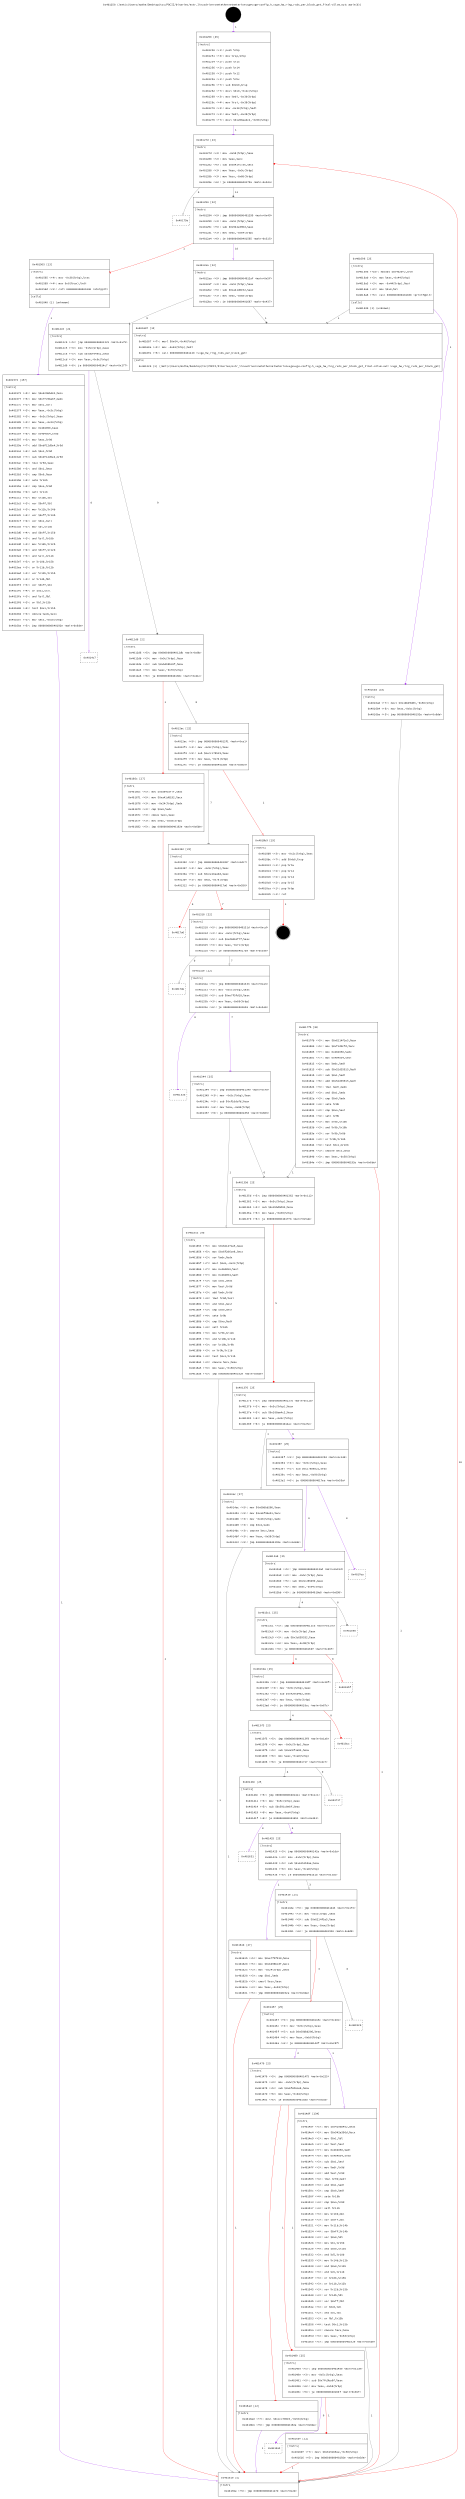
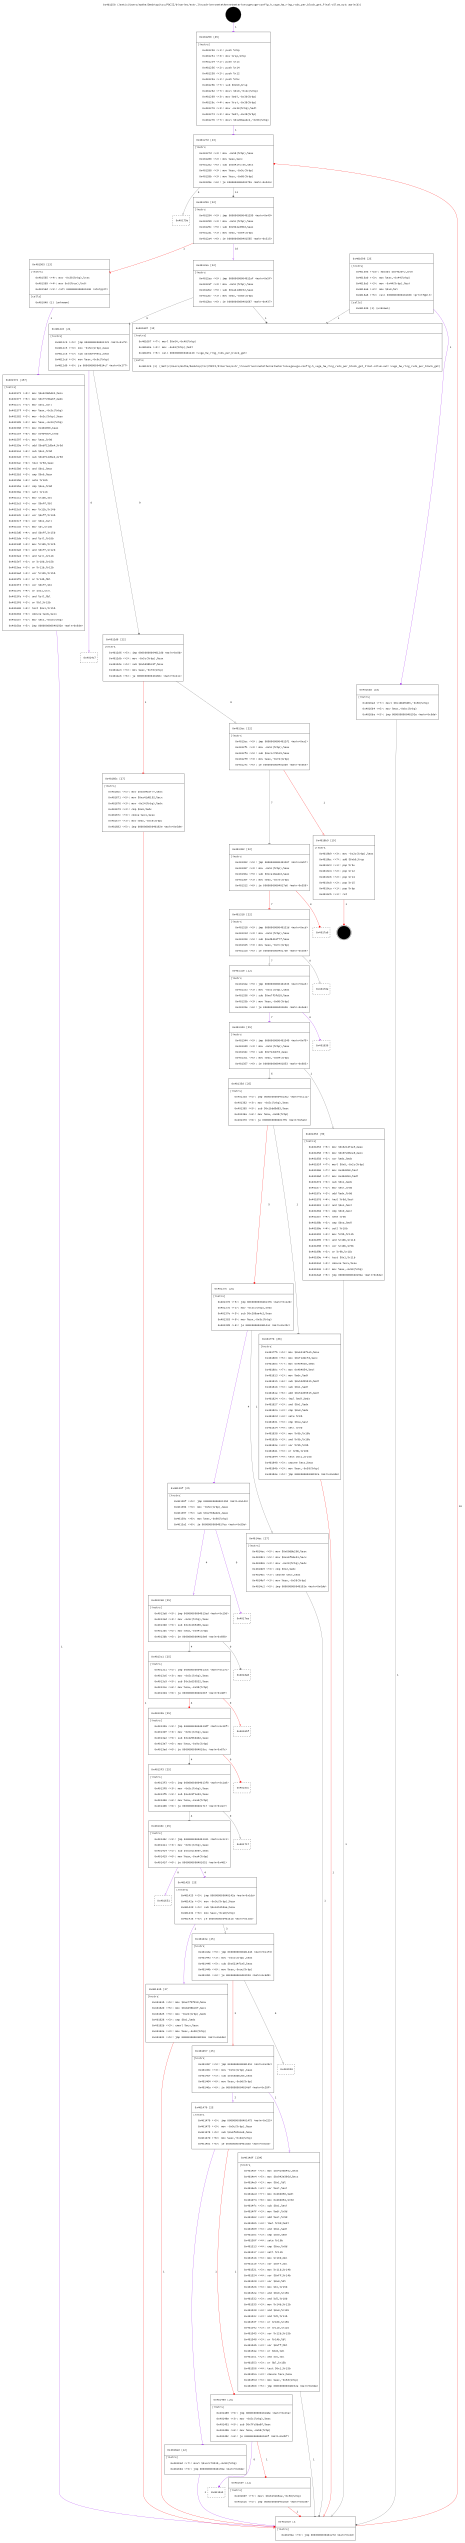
edge "0x4017fb [88]" -> "0x40135d [25]": reversed
edge "0x401470 [25]" -> "0x4018ad [12]": color red -> purple
